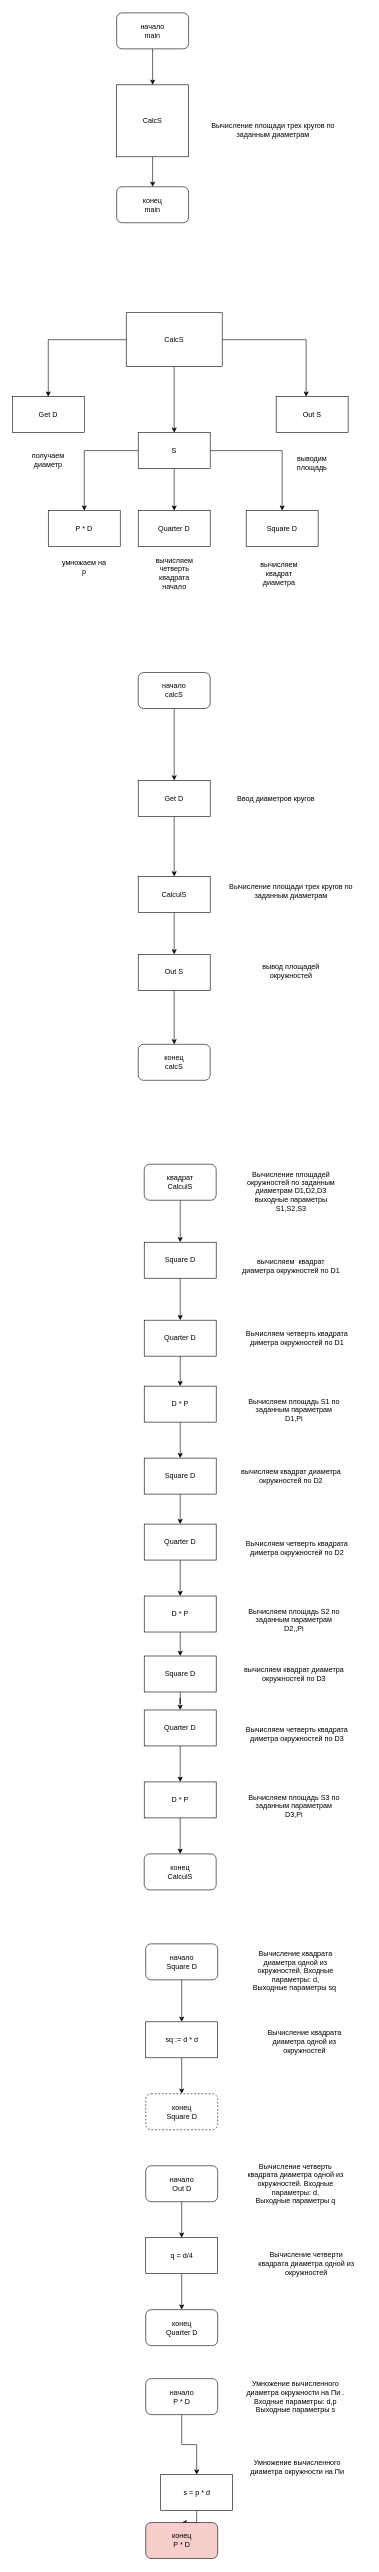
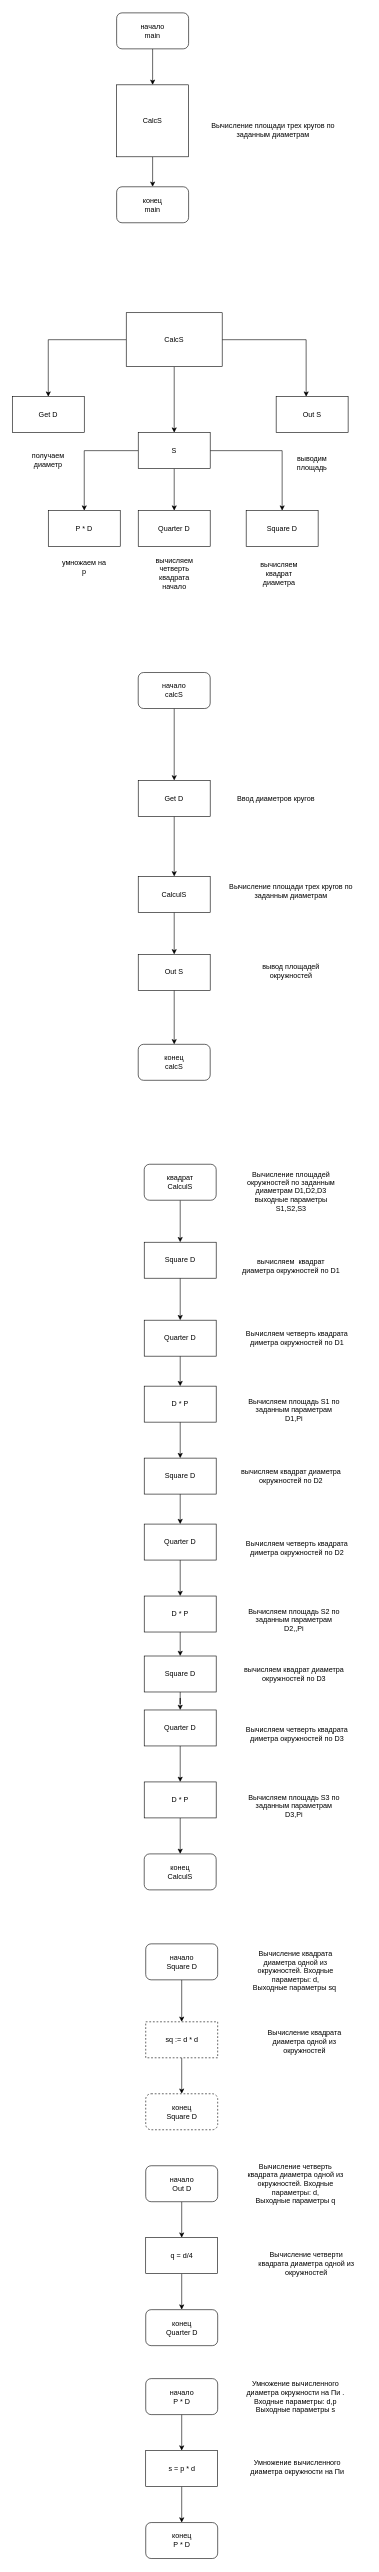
node "sq := d * d": style solid -> dashed
node "s = p * d": moved (197, 2493) -> (182, 2469)
node "конец P * D": fillcolor #f8cecc -> #ffffff
